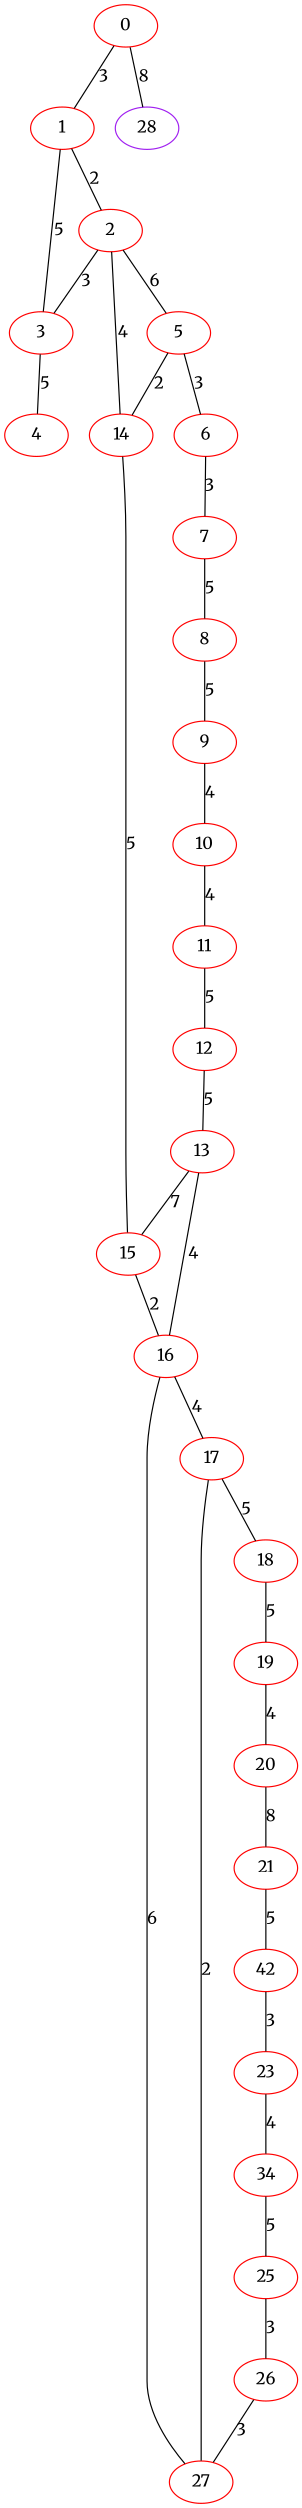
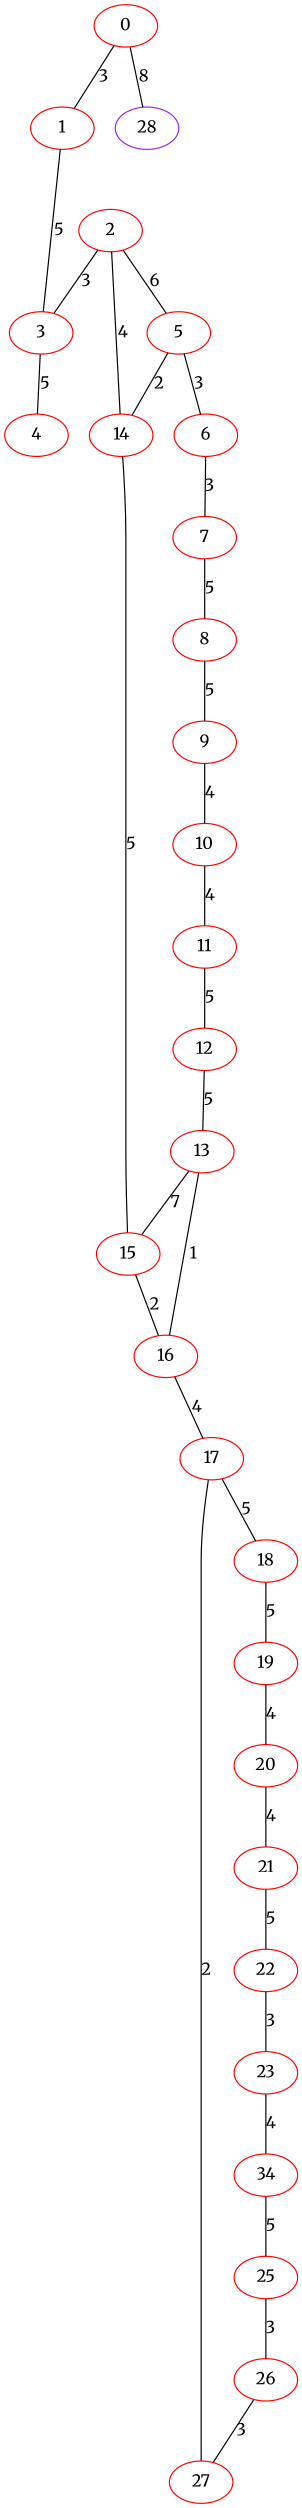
edge "1" -- "2": removed, label "2"
edge "13" -- "16": label "4" -> "1"
edge "20" -- "21": label "8" -> "4"
edge "16" -- "27": removed, label "6"
node "42": label "42" -> "22"
